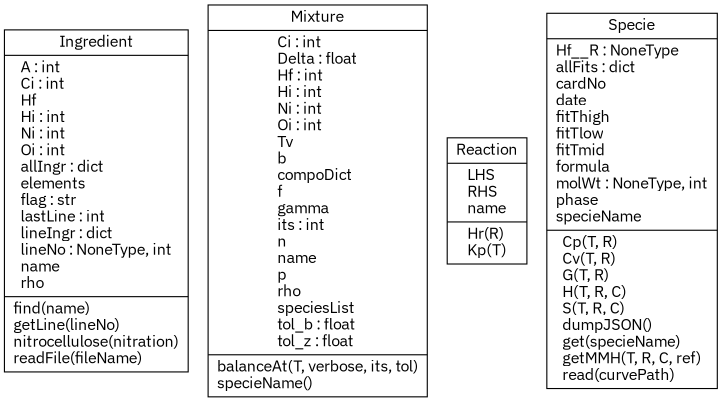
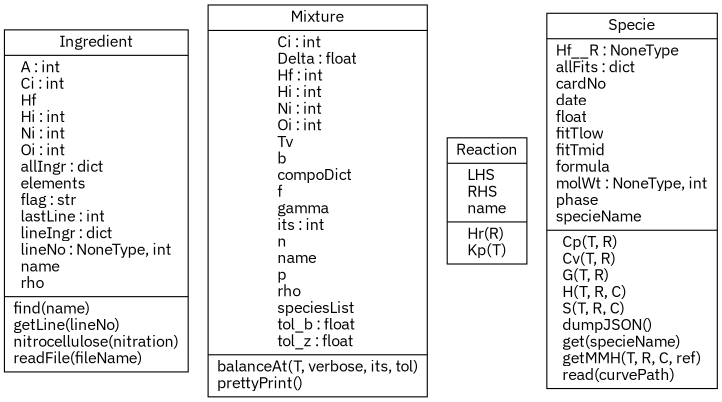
node "Specie": text "fitThigh" -> "float"
node "Mixture": text "specieName()" -> "prettyPrint()"
